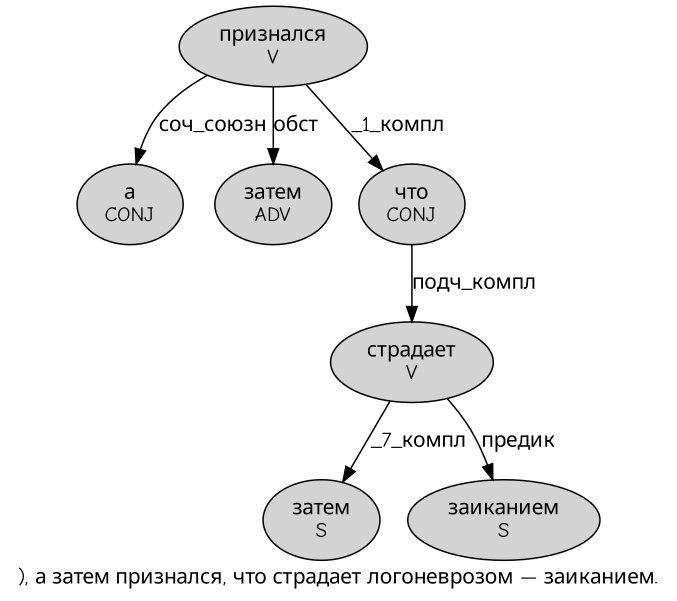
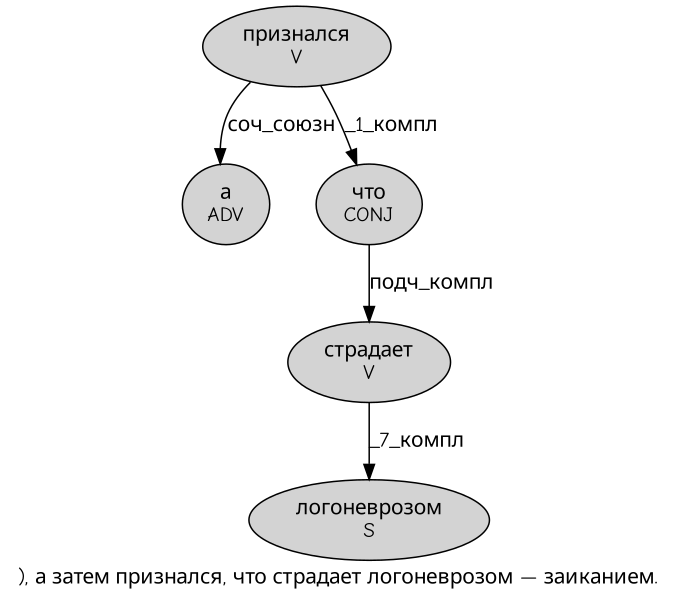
node "а CONJ": label "а CONJ" -> "а ADV"
node "затем ADV": removed
node "затем S": label "затем S" -> "логоневрозом S"
node "заиканием S": removed
